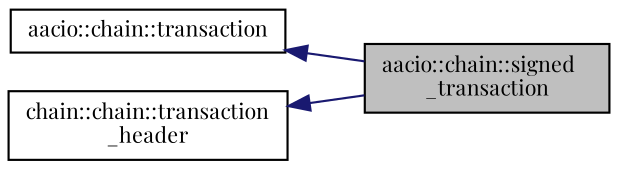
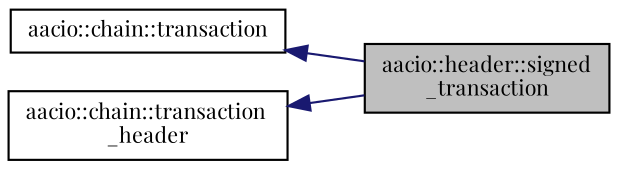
node "aacio::chain::signed _transaction": label "aacio::chain::signed _transaction" -> "aacio::header::signed _transaction"
node "chain::chain::transaction _header": label "chain::chain::transaction _header" -> "aacio::chain::transaction _header"
